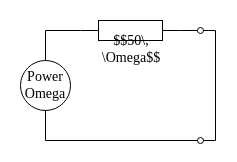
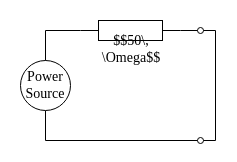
node "Power Omega": label "Power Omega" -> "Power Source"
